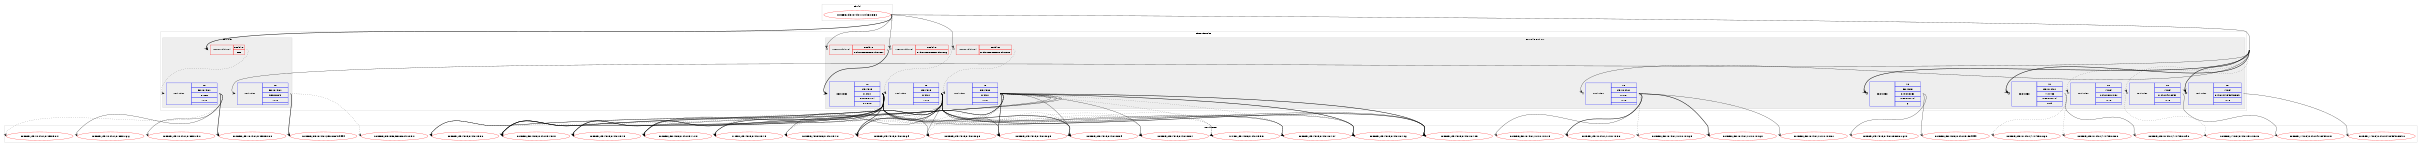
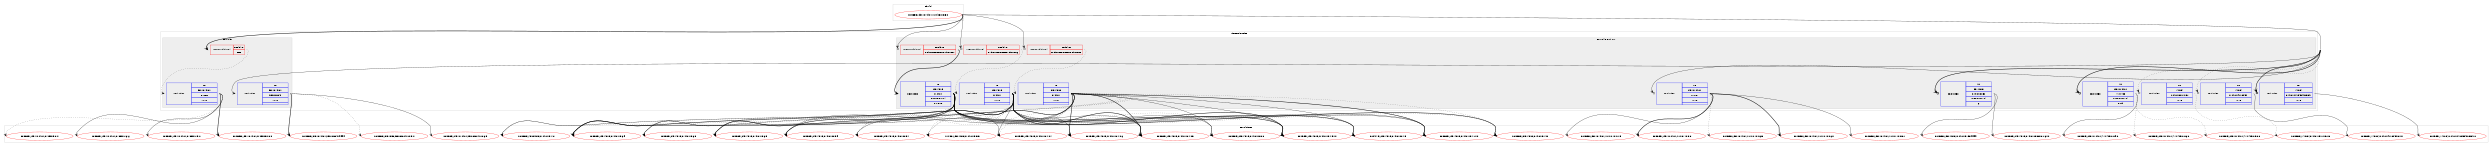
node "portage://dev-python/setuptools-40.6.3": added
node "portage://dev-lang/python-3.7.5": label "portage://dev-lang/python-3.7.5" -> "positive://dev-lang/python-3.7.5"
node "pytest://dev-lang/python-3.7.3": label "pytest://dev-lang/python-3.7.3" -> "portage://dev-lang/python-3.7.3"
